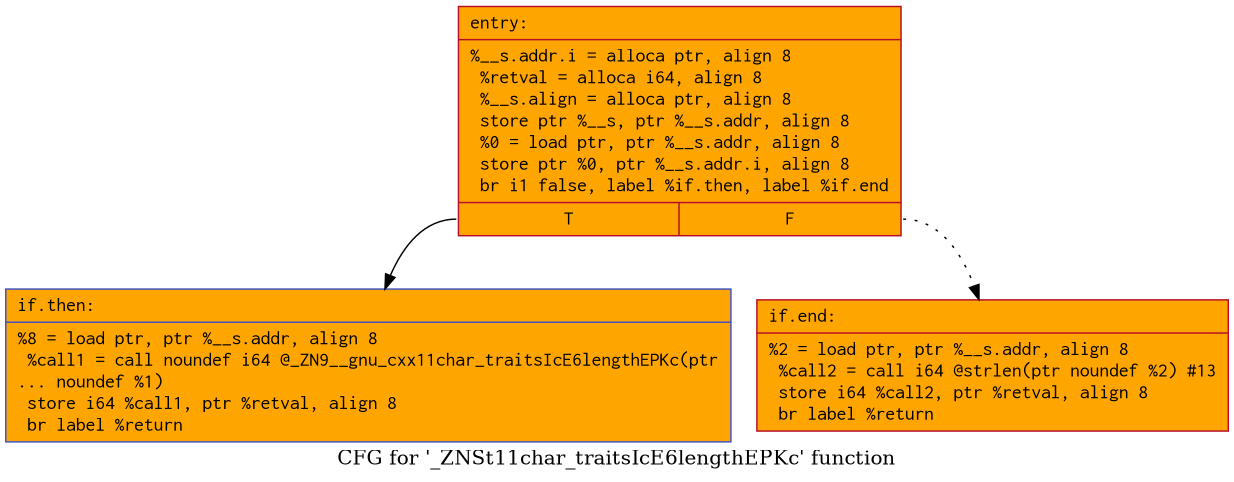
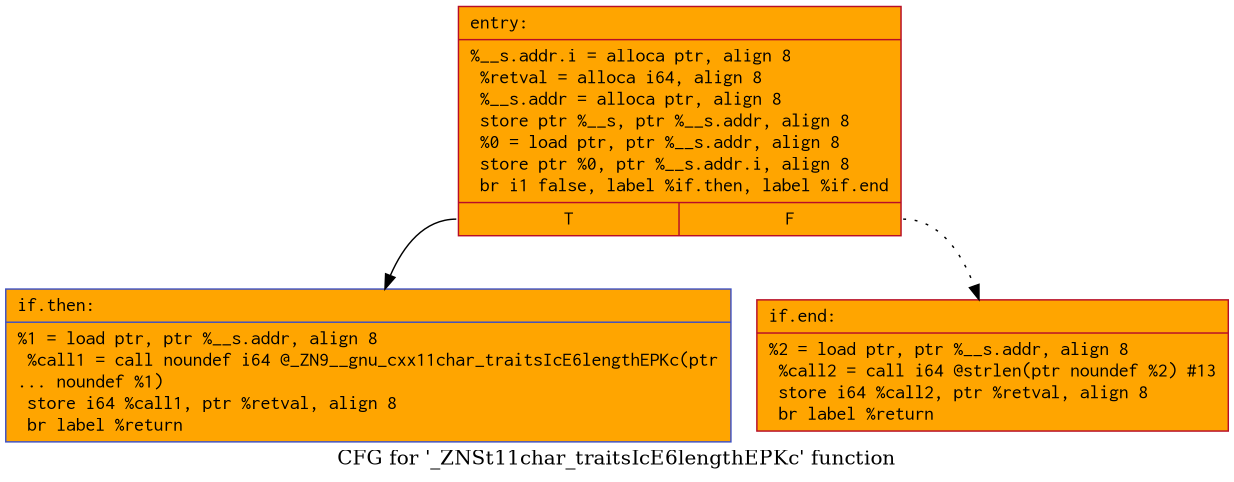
node "entry:": text "%__s.align = alloca ptr, align 8" -> "%__s.addr = alloca ptr, align 8"
node "if.then:": text "%8 = load ptr, ptr %__s.addr, align 8" -> "%1 = load ptr, ptr %__s.addr, align 8"
